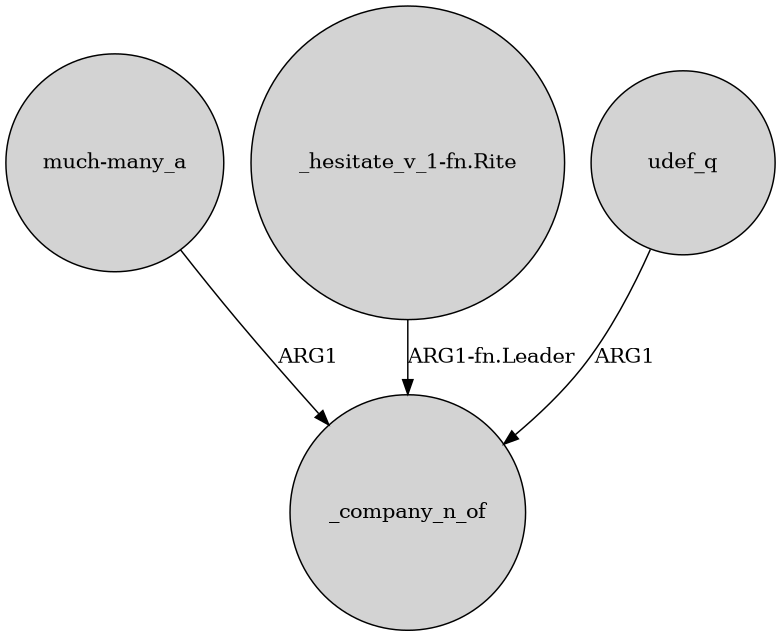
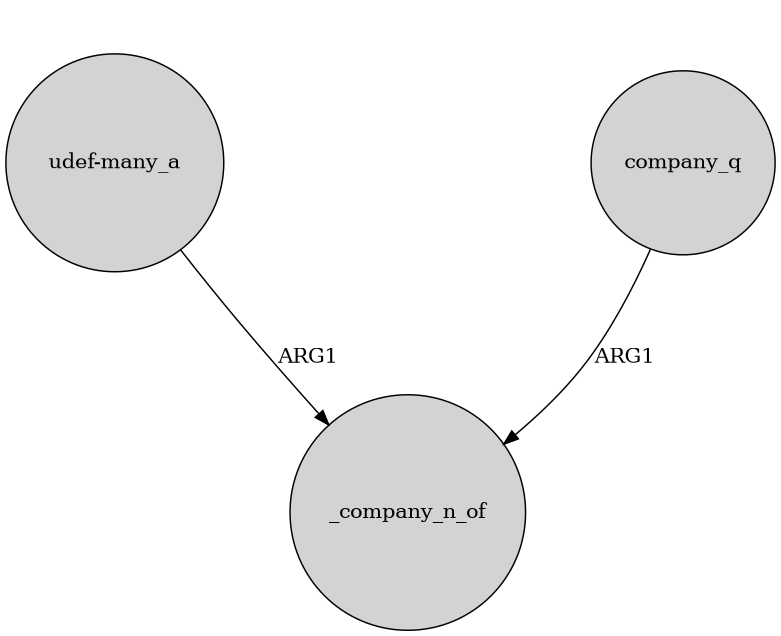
node "much-many_a": label "much-many_a" -> "udef-many_a"
node "_hesitate_v_1-fn.Rite": removed
node "udef_q": label "udef_q" -> "company_q"
